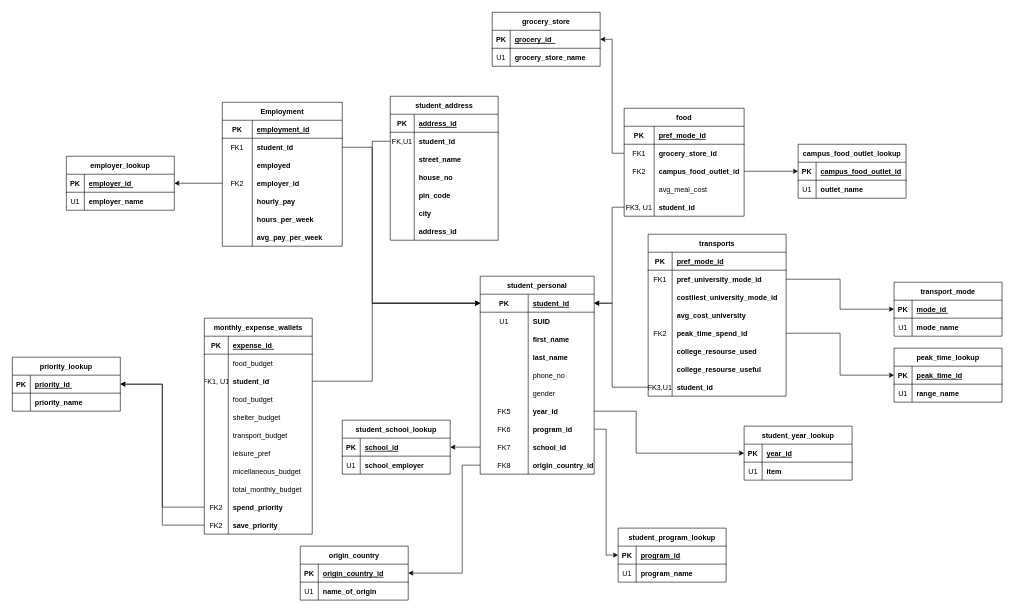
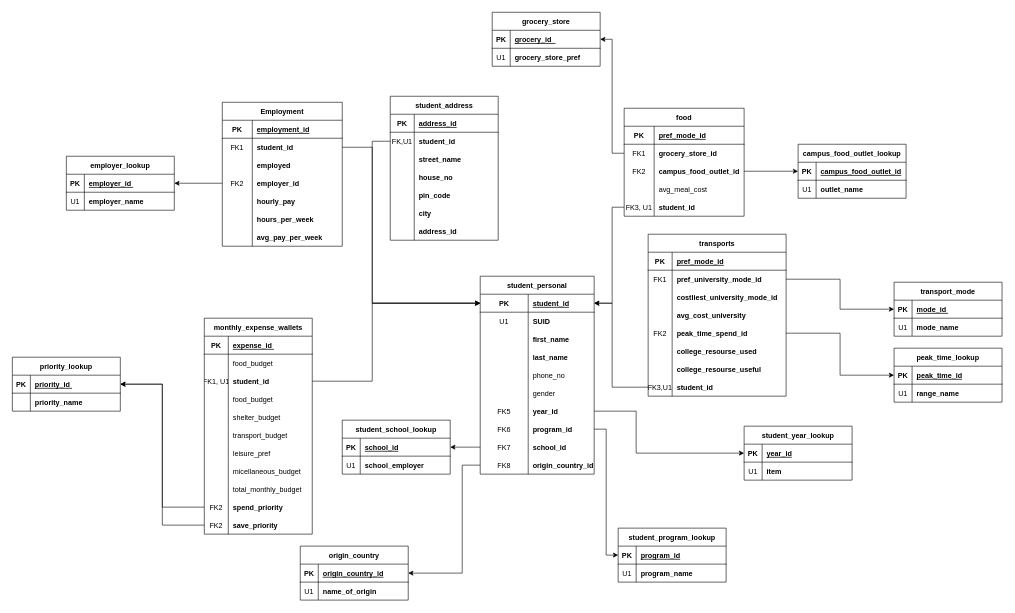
node "grocery_store_name": label "grocery_store_name" -> "grocery_store_pref"
